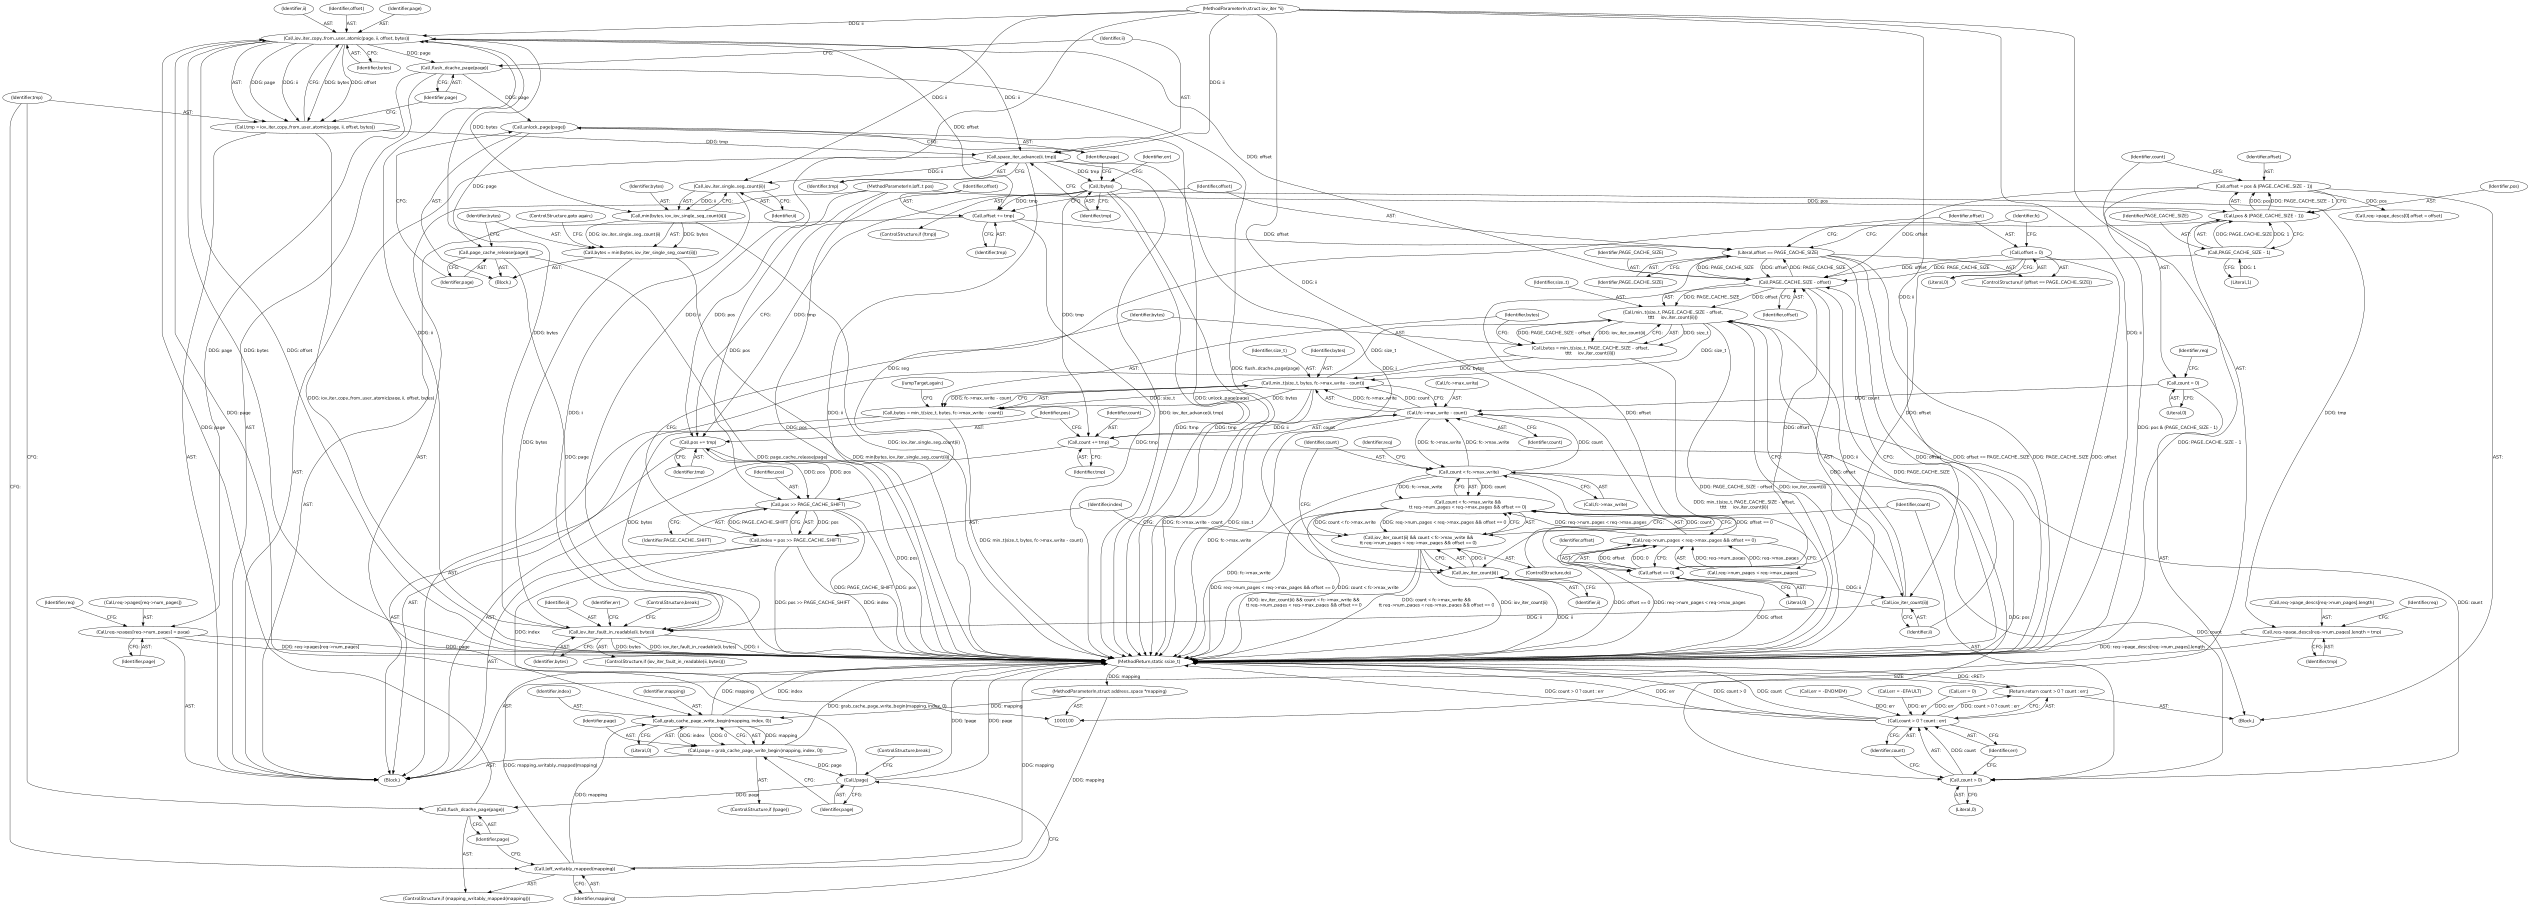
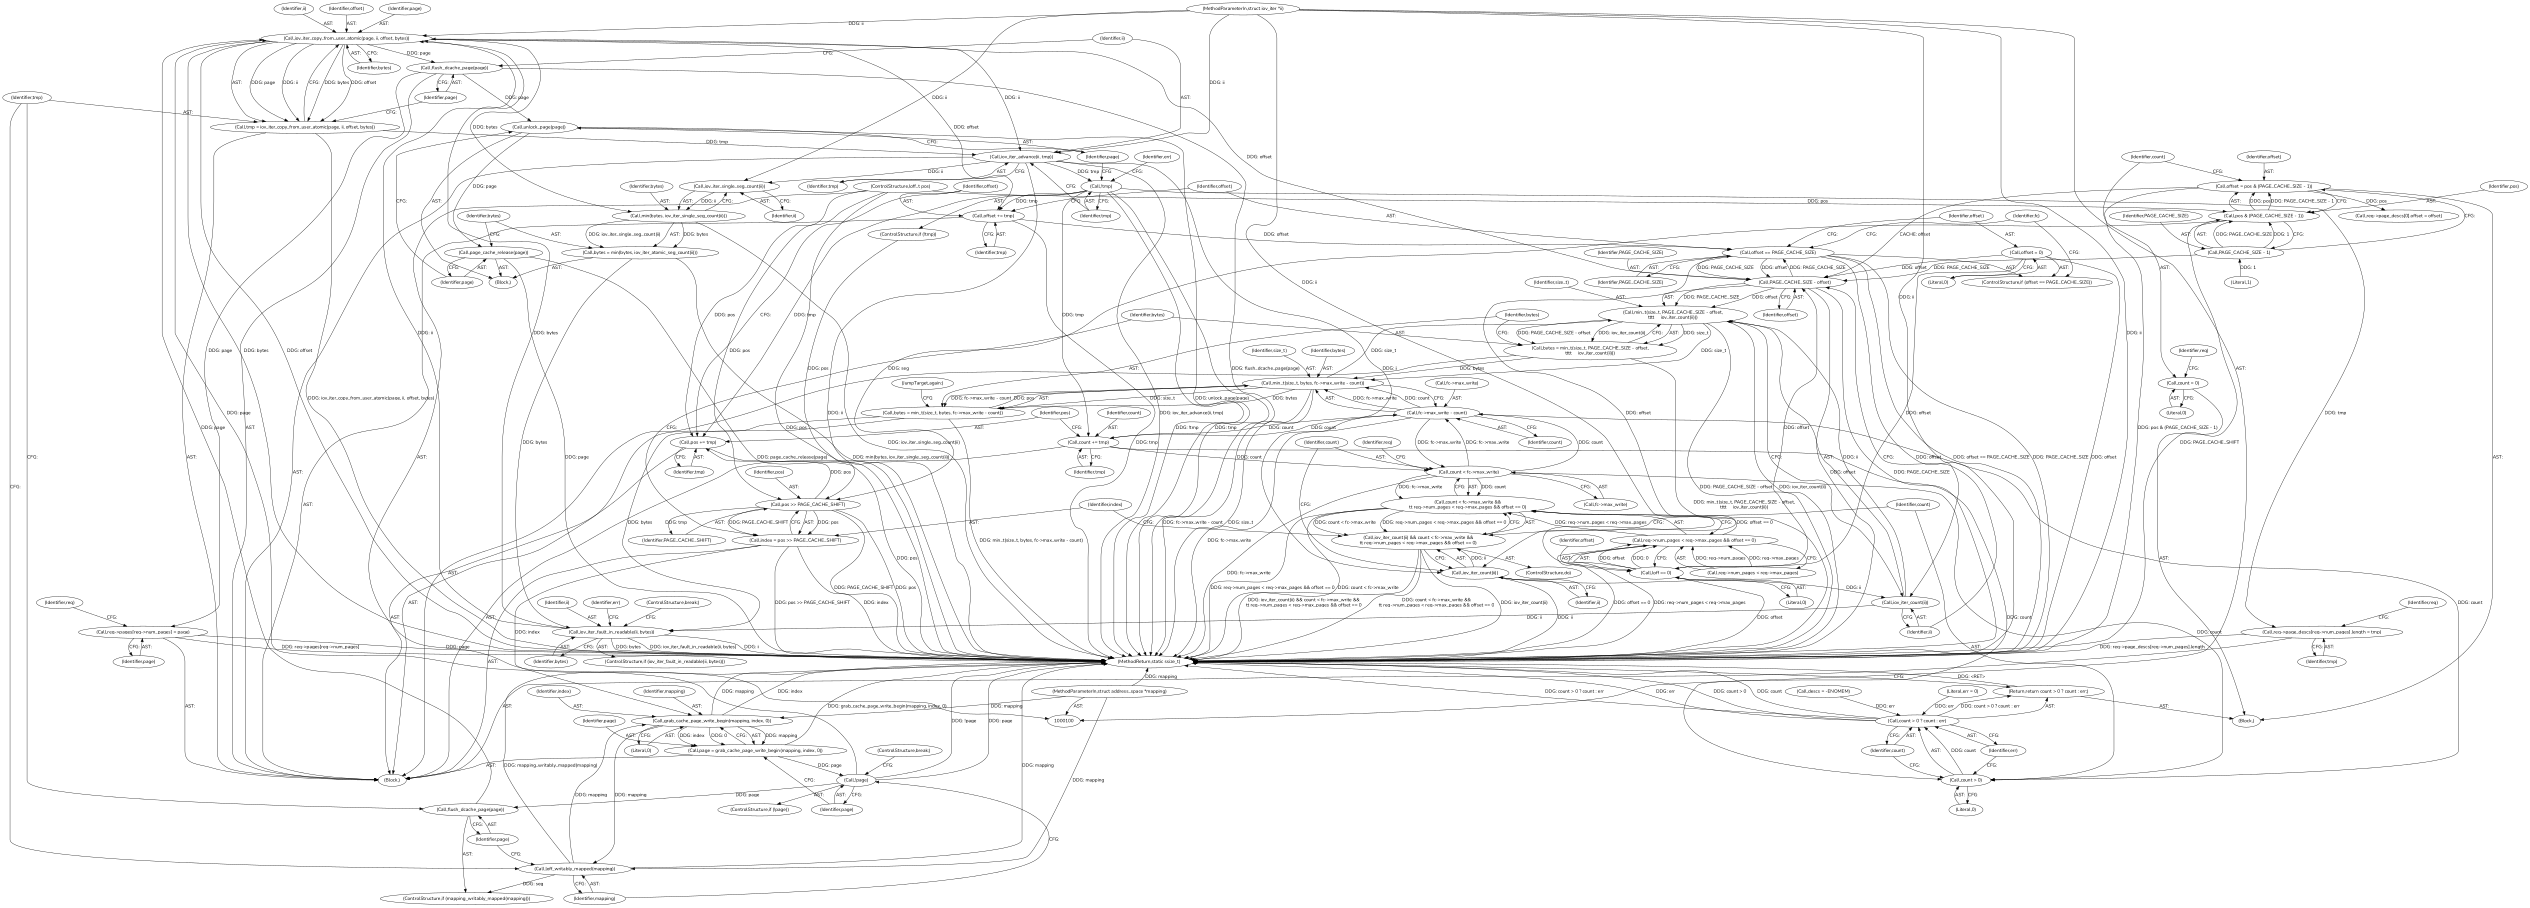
node "(Call,space_iter_advance(ii, tmp))": label "(Call,space_iter_advance(ii, tmp))" -> "(Call,iov_iter_advance(ii, tmp))"
node "(MethodParameterIn,loff_t pos)": label "(MethodParameterIn,loff_t pos)" -> "(ControlStructure,loff_t pos)"
node "(Call,!bytes)": label "(Call,!bytes)" -> "(Call,!tmp)"
node "(ControlStructure,goto again;)": removed
node "(Call,min(bytes, iov_iov_single_seg_count(ii)))": label "(Call,min(bytes, iov_iov_single_seg_count(ii)))" -> "(Call,min(bytes, iov_iter_single_seg_count(ii)))"
edge "(Identifier,fc)" -> "(Call,offset = 0)": now "(Identifier,fc)" -> "(ControlStructure,if (offset == PAGE_CACHE_SIZE))"
edge "(Call,offset = pos & (PAGE_CACHE_SIZE - 1))" -> "(Call,PAGE_CACHE_SIZE - offset)": label "DDG: offset" -> "CACHE: offset"
edge "(MethodParameterIn,struct iov_iter *ii)" -> "(Call,iov_iter_fault_in_readable(ii, bytes))": removed, label "DDG: ii"
node "(Call,bytes = min(bytes, iov_iter_single_seg_count(ii)))": label "(Call,bytes = min(bytes, iov_iter_single_seg_count(ii)))" -> "(Call,bytes = min(bytes, iov_iter_atomic_seg_count(ii)))"
node "(Literal,offset == PAGE_CACHE_SIZE)": label "(Literal,offset == PAGE_CACHE_SIZE)" -> "(Call,offset == PAGE_CACHE_SIZE)"
edge "(Call,PAGE_CACHE_SIZE - 1)" -> "(Literal,1)": now "(Call,PAGE_CACHE_SIZE - 1)" -> "(Call,offset = pos & (PAGE_CACHE_SIZE - 1))"
edge "(Call,bytes = min_t(size_t, bytes, fc->max_write - count))" -> "(Call,min_t(size_t, bytes, fc->max_write - count))": label "CFG: " -> "DDG: pos"
edge "(Call,count = 0)" -> "(Call,fc->max_write - count)": removed, label "DDG: count"
edge "(Call,iov_iter_single_seg_count(ii))" -> "(Call,iov_iter_fault_in_readable(ii, bytes))": removed, label "DDG: ii"
edge "(Call,fc->max_write - count)" -> "(Call,count += tmp)": label "DDG: ii" -> "DDG: count"
edge "(Call,count += tmp)" -> "(Call,fc->max_write - count)": label "AST: count" -> "DDG: count"
edge "(Call,pos & (PAGE_CACHE_SIZE - 1))" -> "(MethodReturn,static ssize_t)": label "DDG: PAGE_CACHE_SIZE - 1" -> "DDG: PAGE_CACHE_SHIFT"
edge "(Call,pos += tmp)" -> "(Call,pos >> PAGE_CACHE_SHIFT)": now "(ControlStructure,if (!tmp))" -> "(Call,pos >> PAGE_CACHE_SHIFT)"
edge "(Call,pos >> PAGE_CACHE_SHIFT)" -> "(Identifier,PAGE_CACHE_SHIFT)": label "CFG: " -> "DDG: tmp"
edge "(ControlStructure,do)" -> "(Call,count < fc->max_write)": now "(Call,count += tmp)" -> "(Call,count < fc->max_write)"
node "(Call,offset == 0)": label "(Call,offset == 0)" -> "(Call,loff == 0)"
node "(Call,req->pages[req->num_pages])": removed
node "(Call,req->page_descs[req->num_pages].length)": removed
edge "(Call,count += tmp)" -> "(Call,count > 0)": label "DDG: pos" -> "DDG: count"
edge "(MethodReturn,static ssize_t)" -> "(MethodParameterIn,struct address_space *mapping)": reversed
edge "(MethodReturn,static ssize_t)" -> "(Return,return count > 0 ? count : err;)": label "SIZE: " -> "CFG: "
node "(Call,err = -ENOMEM)": label "(Call,err = -ENOMEM)" -> "(Call,descs = -ENOMEM)"
node "(Call,err = -EFAULT)": removed
node "(Call,err = 0)": label "(Call,err = 0)" -> "(Literal,err = 0)"
edge "(Return,return count > 0 ? count : err;)" -> "(Call,count > 0 ? count : err)": removed, label "CFG:"
edge "(Call,page = grab_cache_page_write_begin(mapping, index, 0))" -> "(ControlStructure,if (!page))": now "(Call,!page)" -> "(ControlStructure,if (!page))"
edge "(Call,grab_cache_page_write_begin(mapping, index, 0))" -> "(Call,loff_writably_mapped(mapping))": added, label "DDG: mapping"
edge "(Call,loff_writably_mapped(mapping))" -> "(ControlStructure,if (mapping_writably_mapped(mapping)))": label "AST: " -> "DDG: seg"
